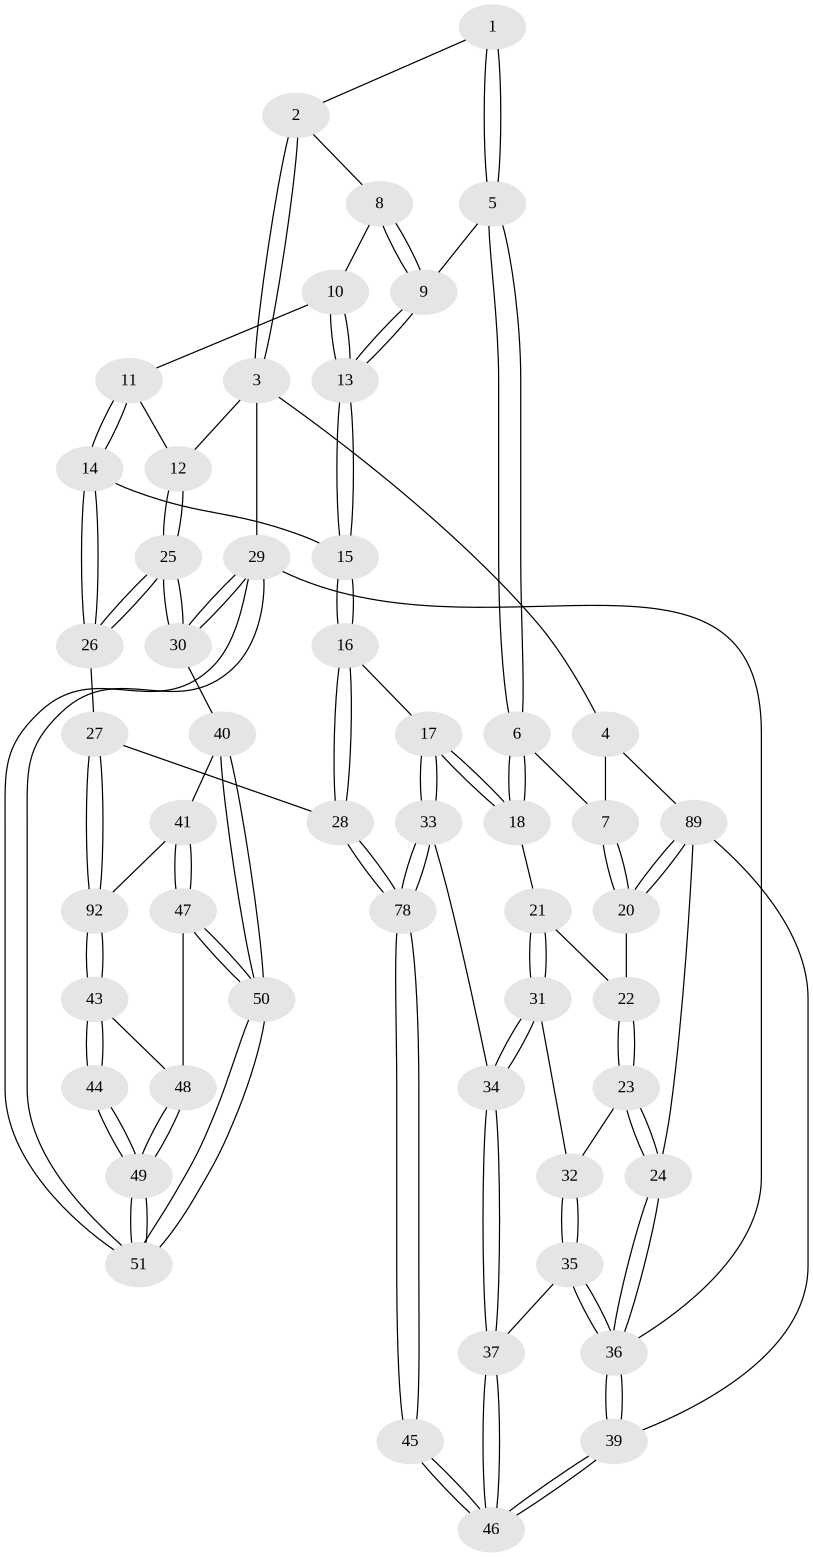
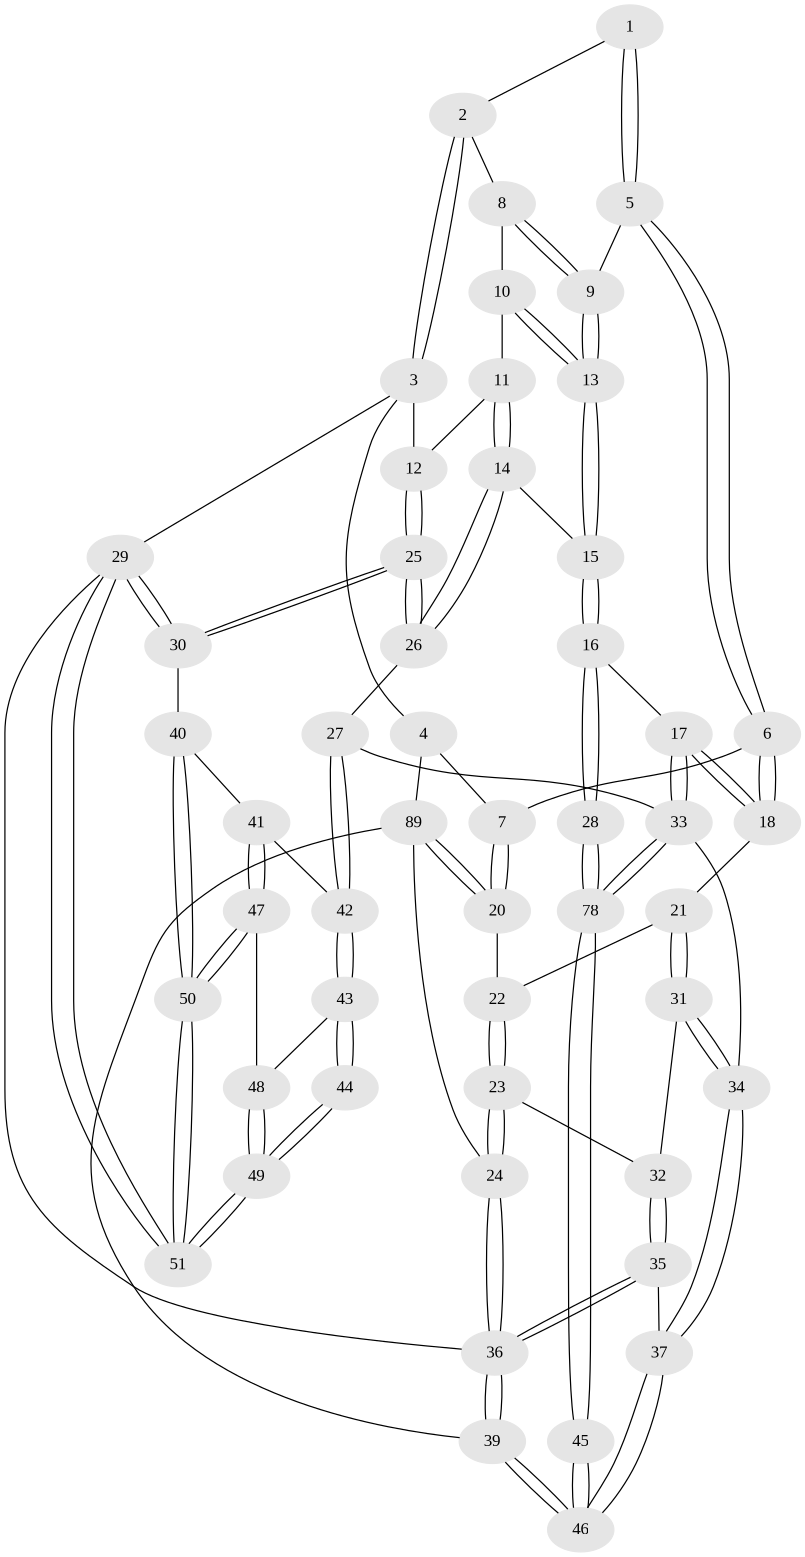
edge "27" -- "28": now "27" -- "33"
node "92": label "92" -> "42"
